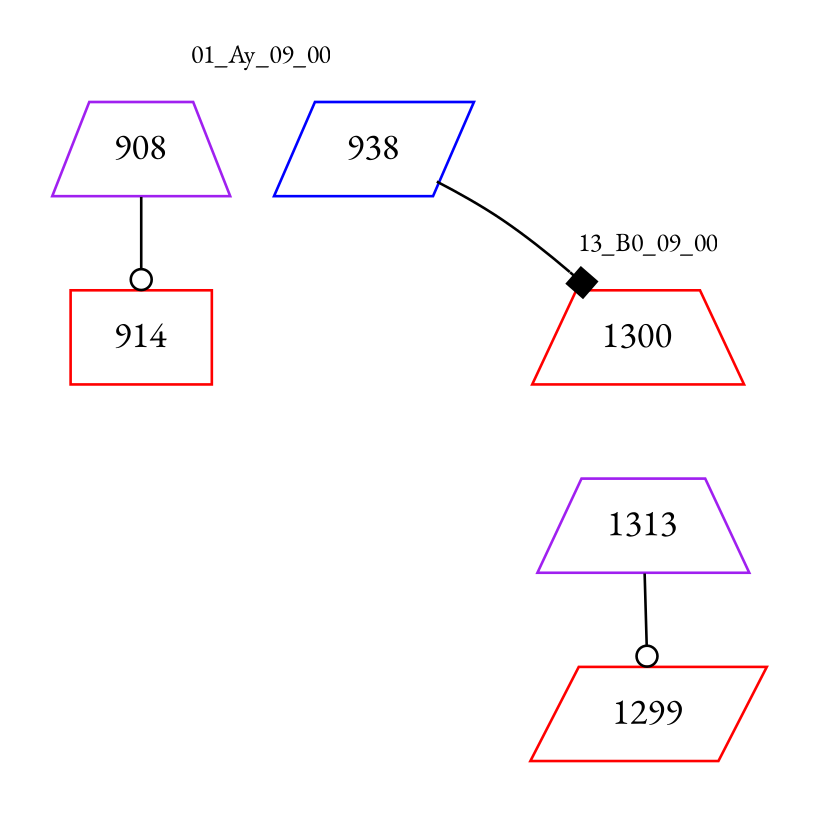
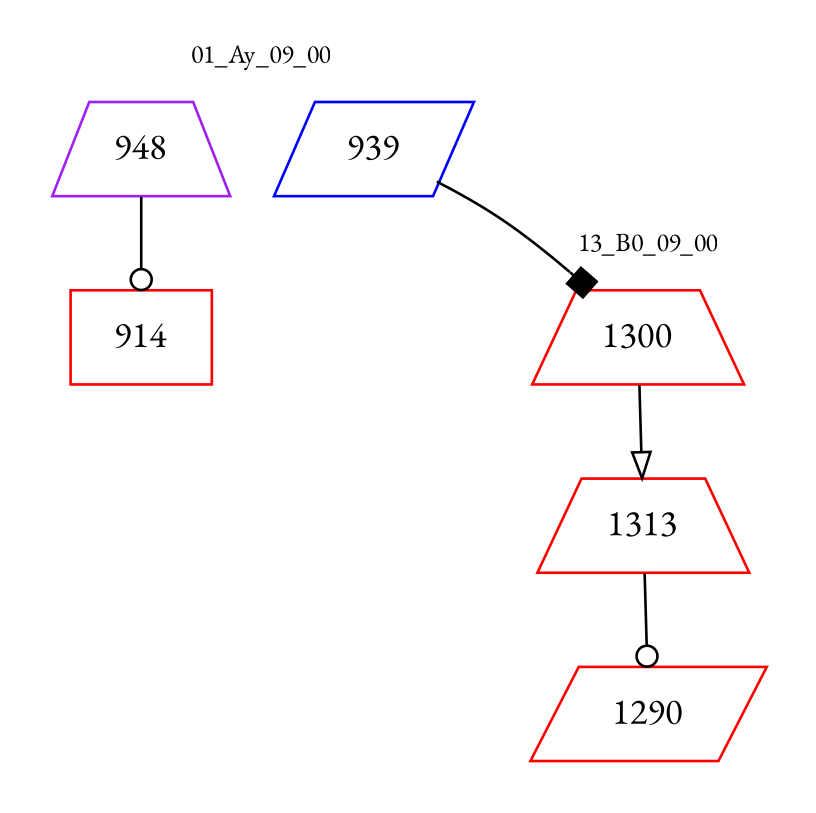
node "908": label "908" -> "948"
node "938": label "938" -> "939"
edge "1300" -> "1313": added
node "1313": color purple -> red
node "1299": label "1299" -> "1290"
